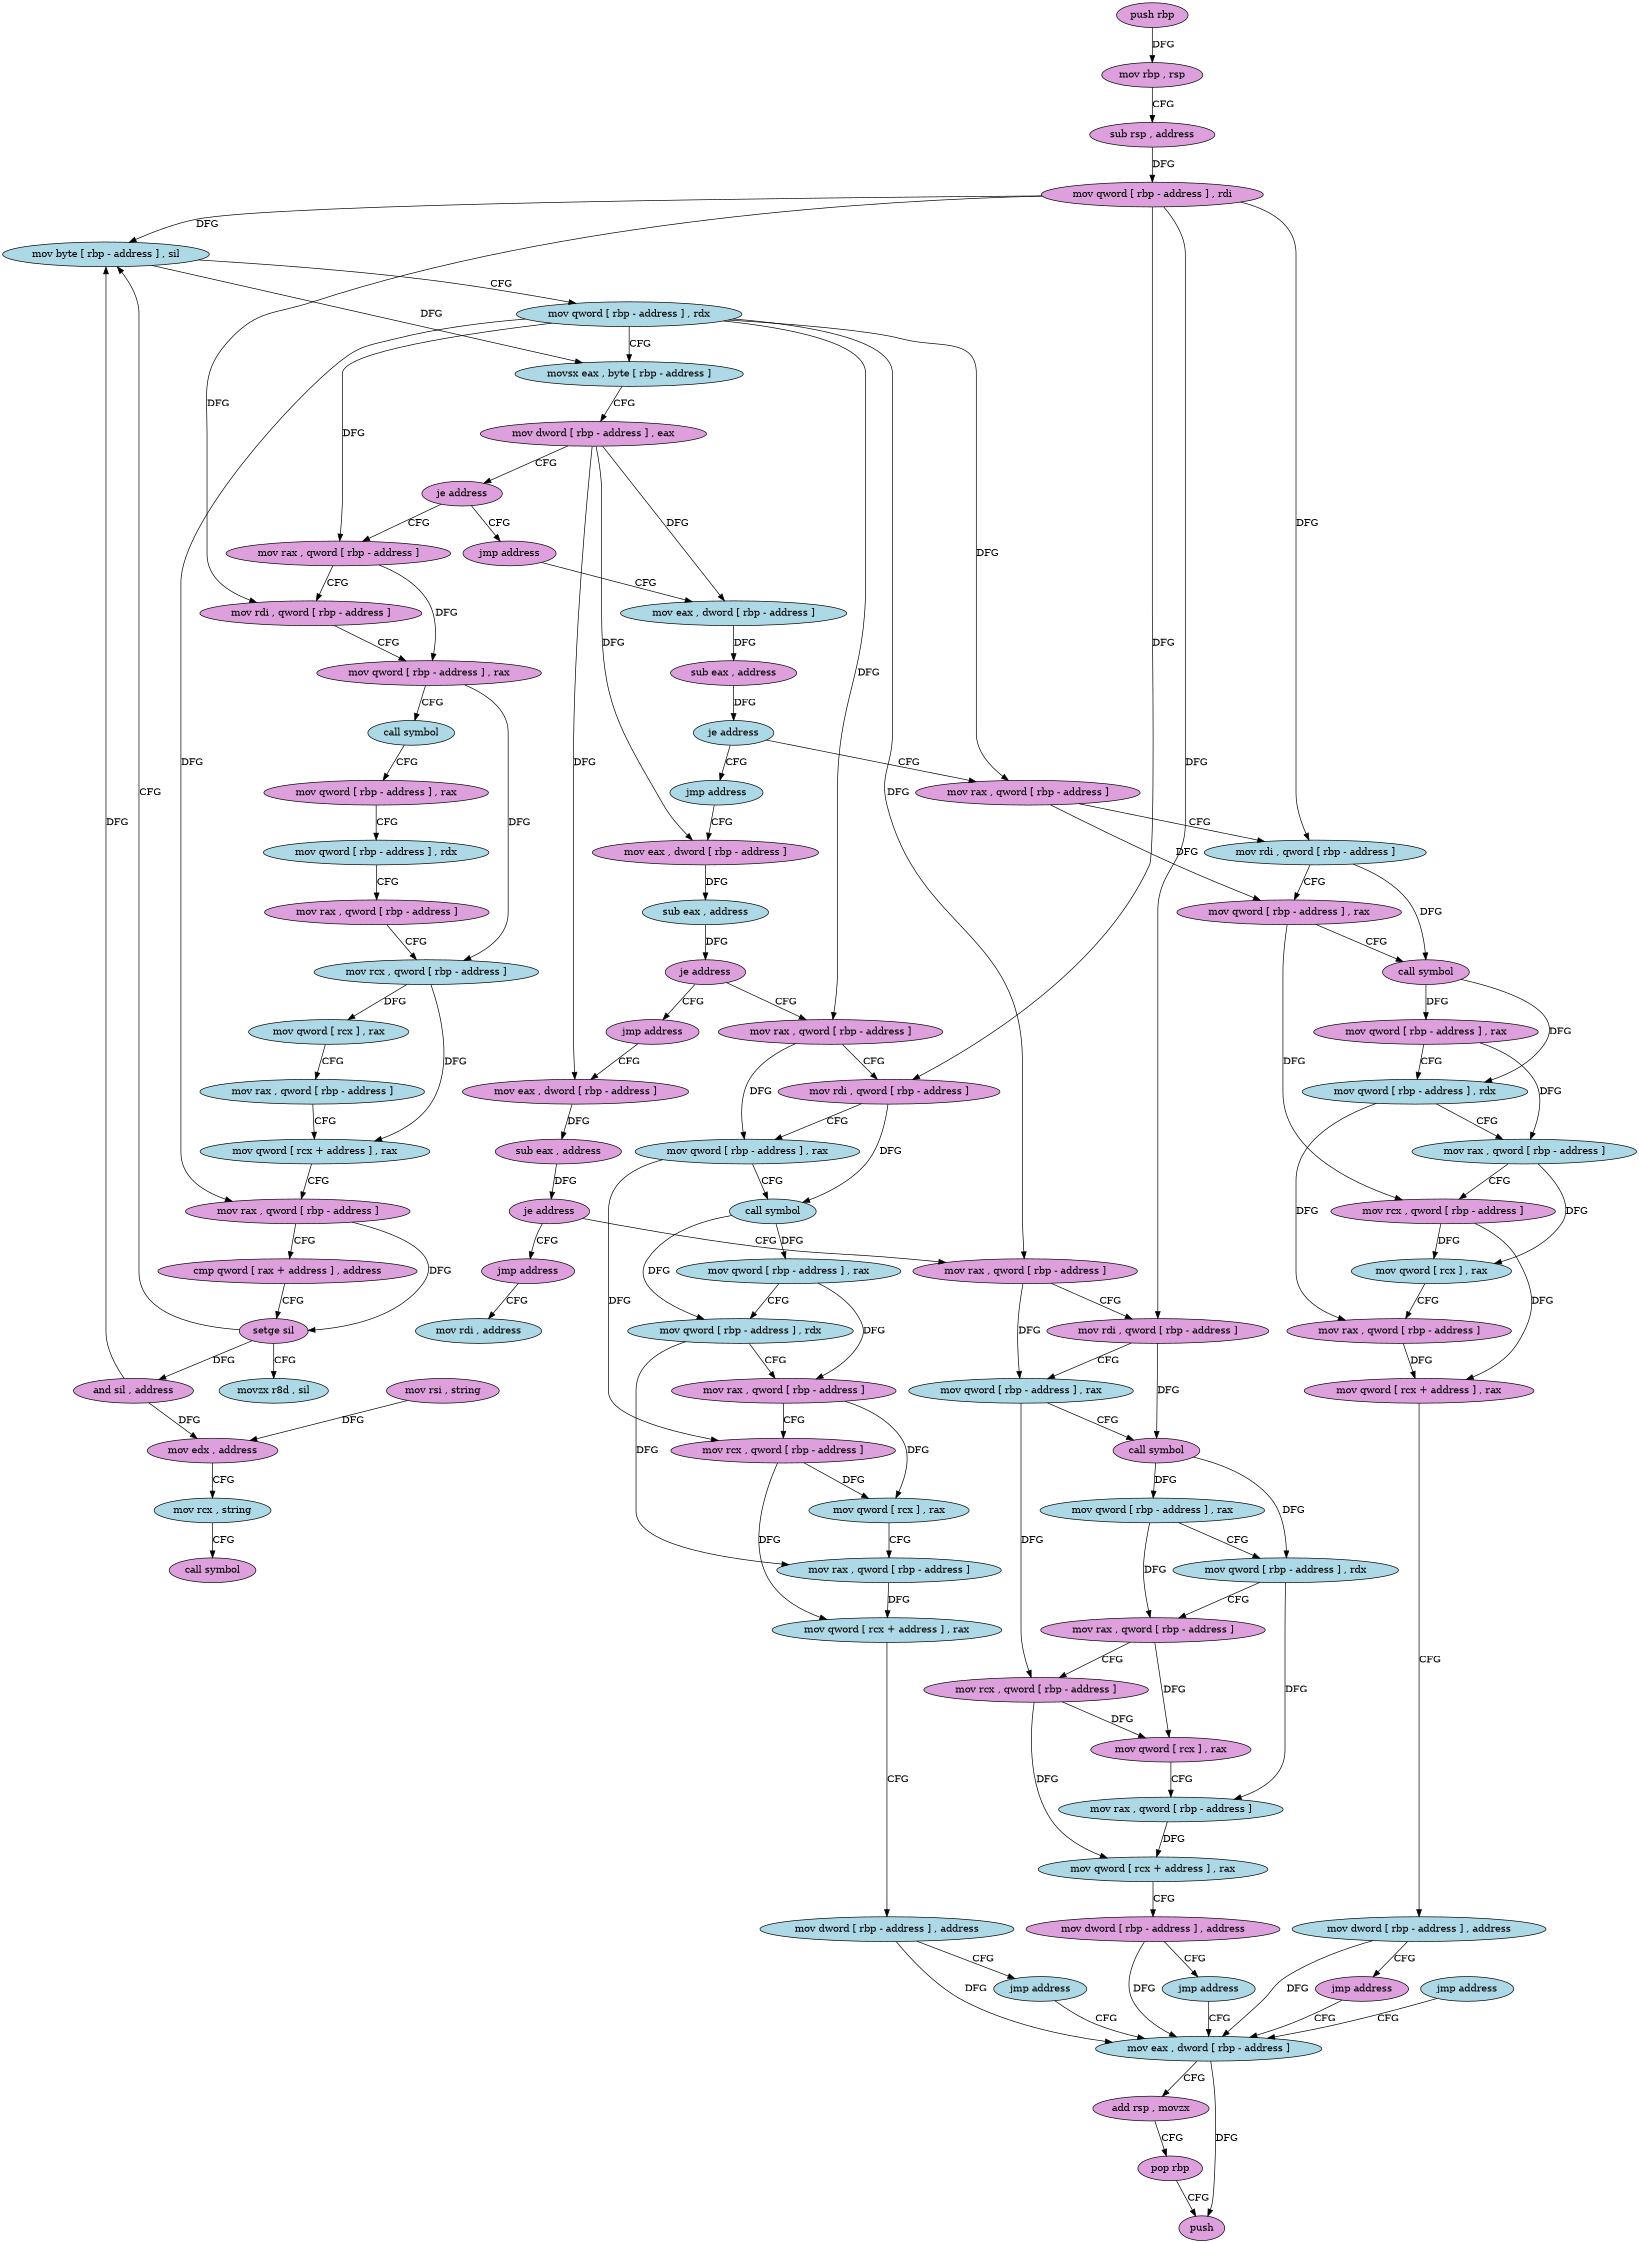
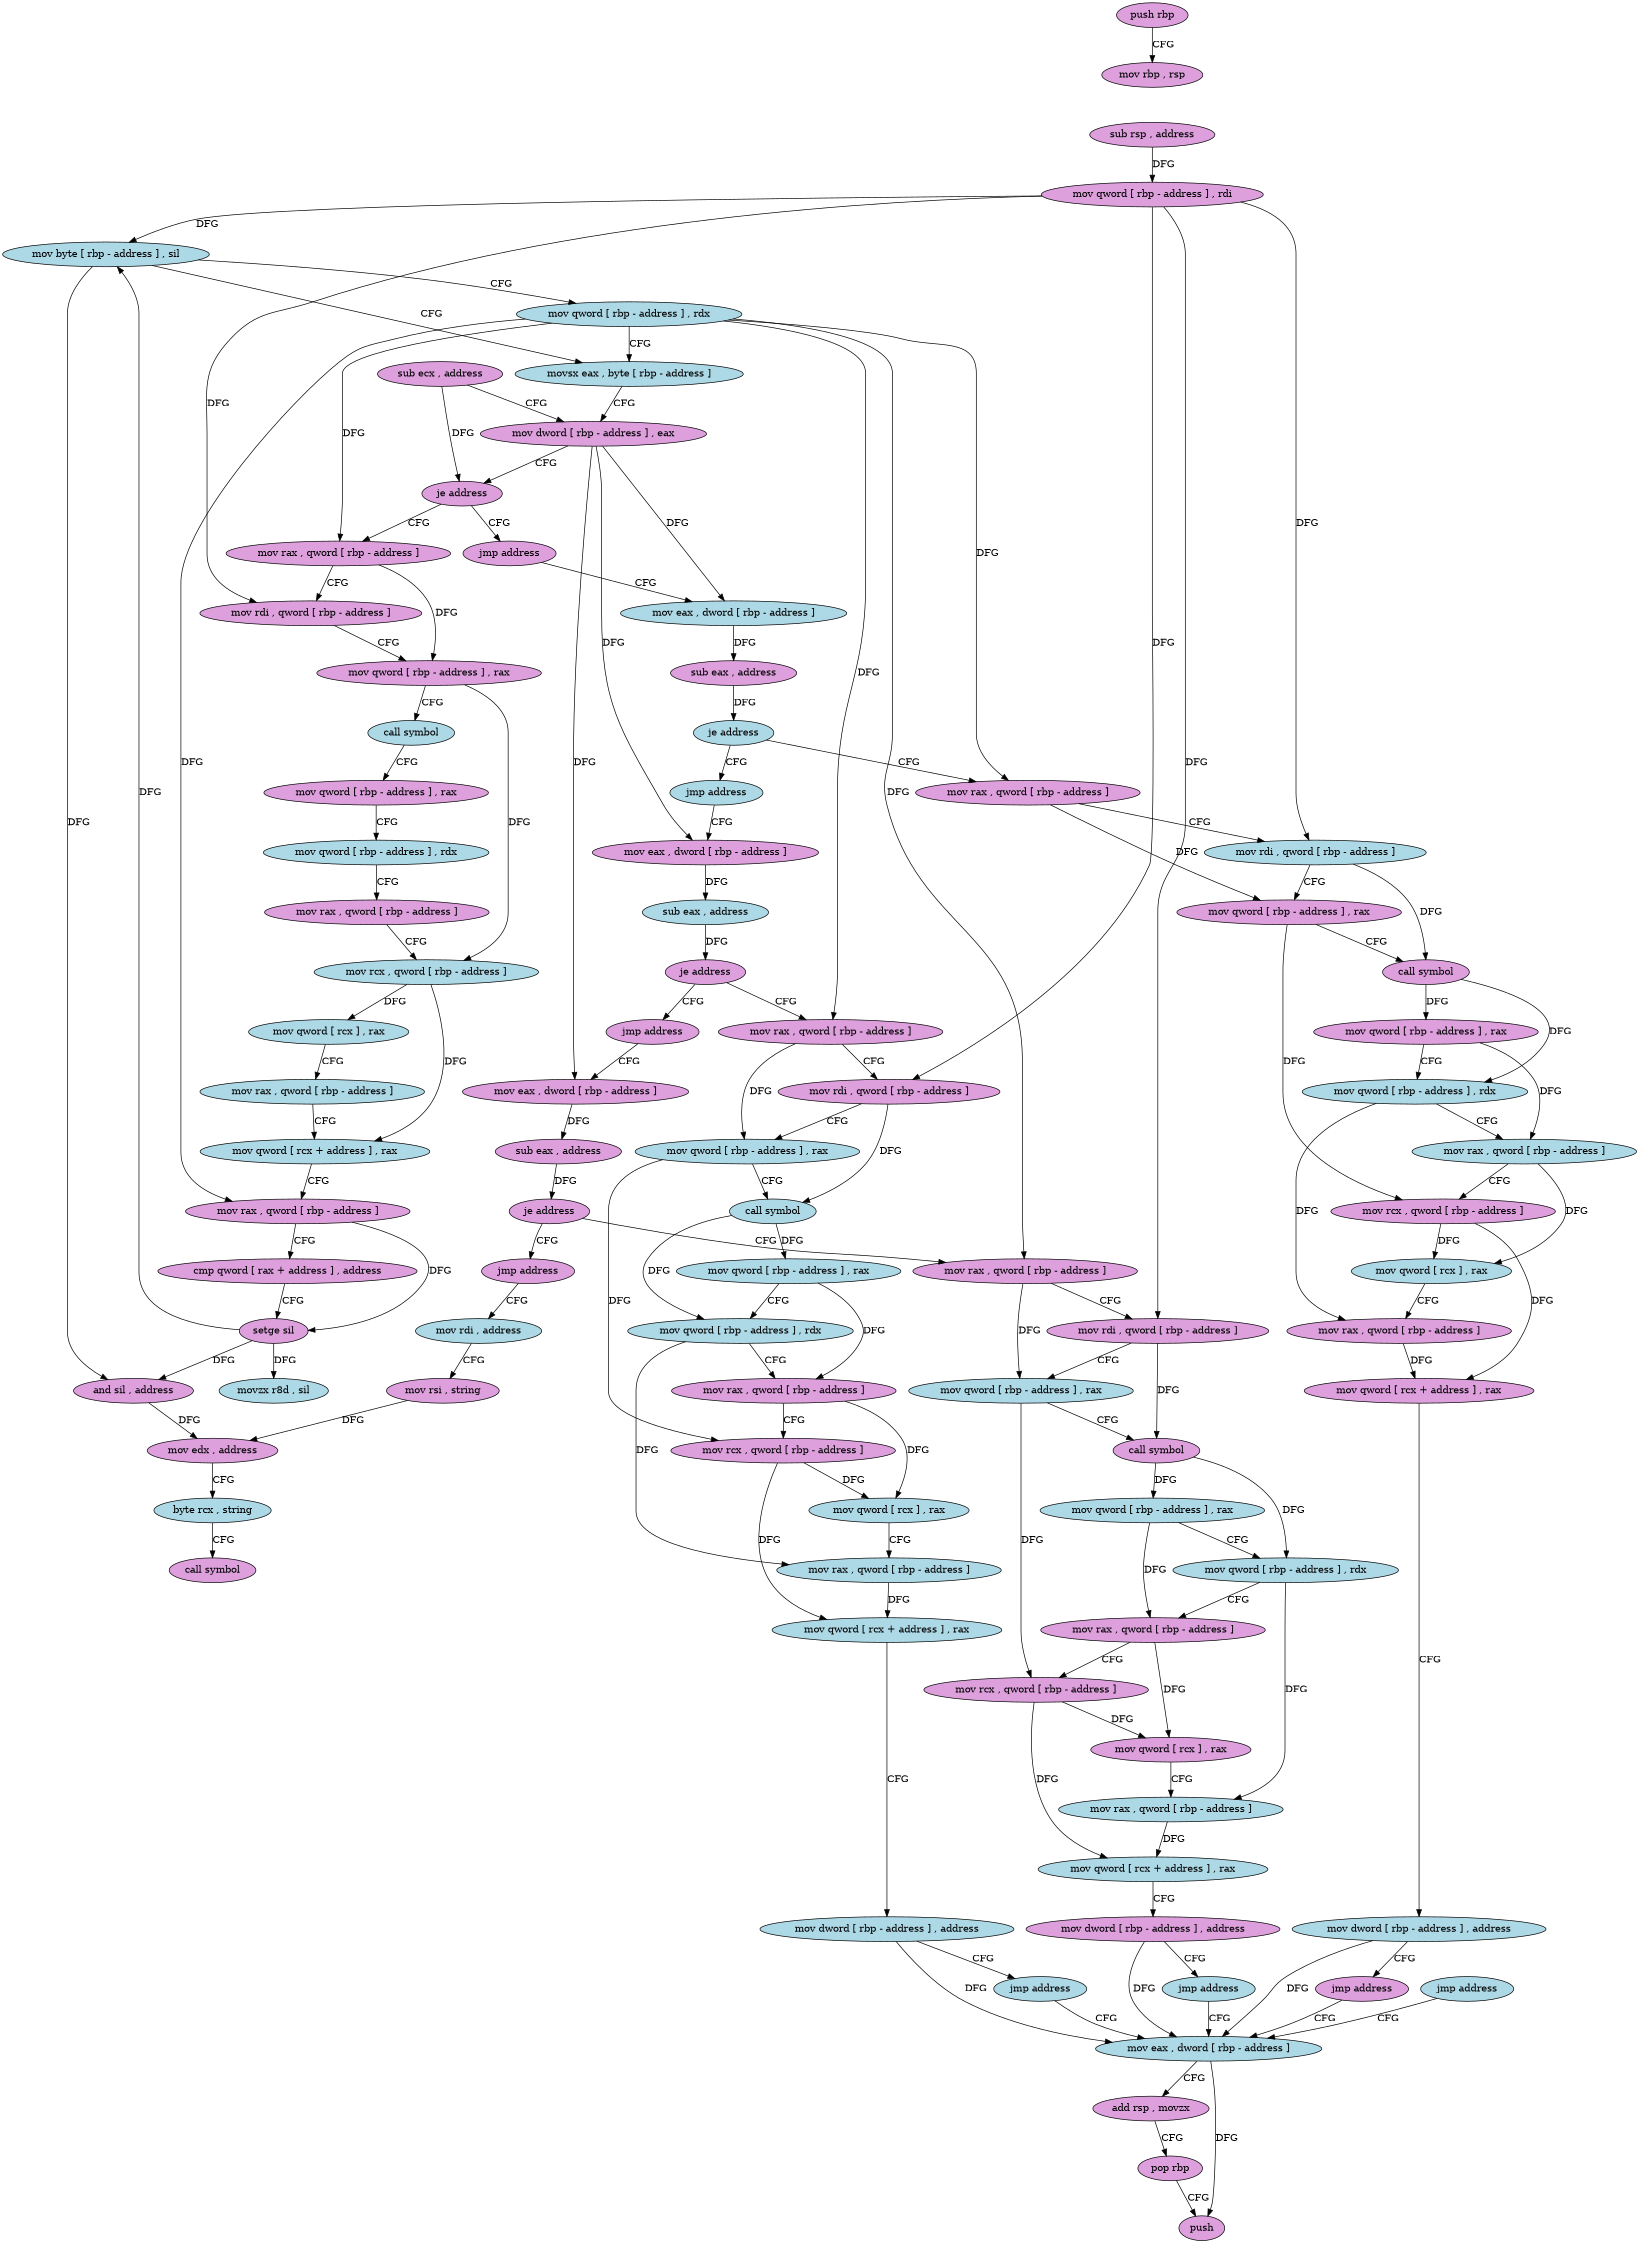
edge "push rbp" -> "mov rbp , rsp": label "DFG" -> "CFG"
edge "mov rbp , rsp" -> "sub rsp , address": removed, label "CFG"
edge "mov byte [ rbp - address ] , sil" -> "movsx eax , byte [ rbp - address ]": label "DFG" -> "CFG"
node "sub ecx , address": added
edge "setge sil" -> "mov byte [ rbp - address ] , sil": label "CFG" -> "DFG"
edge "and sil , address" -> "mov byte [ rbp - address ] , sil": reversed
edge "mov rdi , address" -> "mov rsi , string": added, label "CFG"
edge "setge sil" -> "movzx r8d , sil": label "CFG" -> "DFG"
node "mov rcx , string": label "mov rcx , string" -> "byte rcx , string"
